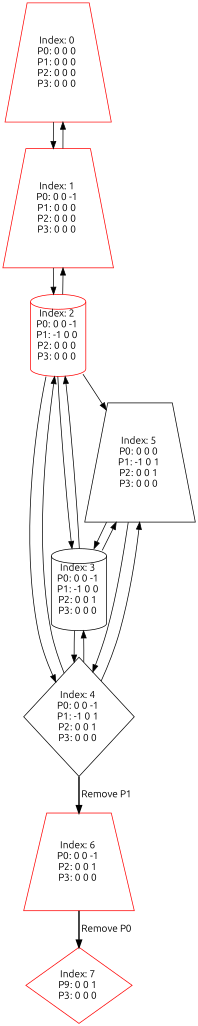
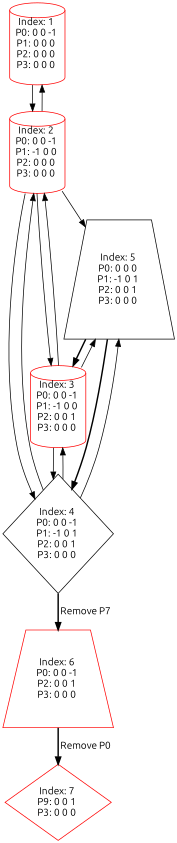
node "Index: 0 P0: 0 0 0 P1: 0 0 0 P2: 0 0 0 P3: 0 0 0": removed
node "Index: 1 P0: 0 0 -1 P1: 0 0 0 P2: 0 0 0 P3: 0 0 0": shape trapezium -> cylinder
edge "Index: 5 P0: 0 0 0 P1: -1 0 1 P2: 0 0 1 P3: 0 0 0" -> "Index: 3 P0: 0 0 -1 P1: -1 0 0 P2: 0 0 1 P3: 0 0 0": style solid -> bold
node "Index: 3 P0: 0 0 -1 P1: -1 0 0 P2: 0 0 1 P3: 0 0 0": color black -> red
edge "Index: 5 P0: 0 0 0 P1: -1 0 1 P2: 0 0 1 P3: 0 0 0" -> "Index: 4 P0: 0 0 -1 P1: -1 0 1 P2: 0 0 1 P3: 0 0 0": style solid -> bold
edge "Index: 4 P0: 0 0 -1 P1: -1 0 1 P2: 0 0 1 P3: 0 0 0" -> "Index: 6 P0: 0 0 -1 P2: 0 0 1 P3: 0 0 0": label " Remove P1 " -> " Remove P7 "
